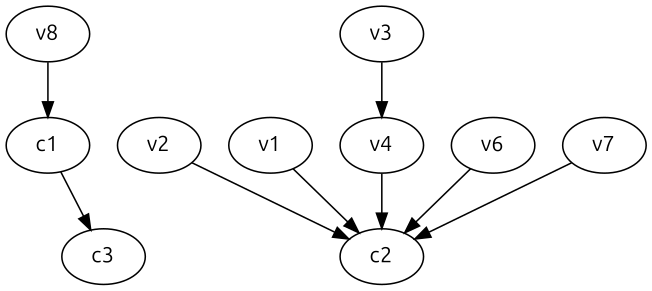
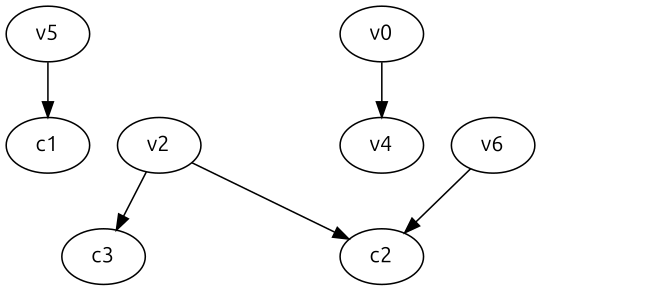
node "v8": label "v8" -> "v5"
node "v3": label "v3" -> "v0"
node "v1": removed
node "v7": removed
edge "v4" -> "c2": removed
edge "c1" -> "c3": now "v2" -> "c3"
